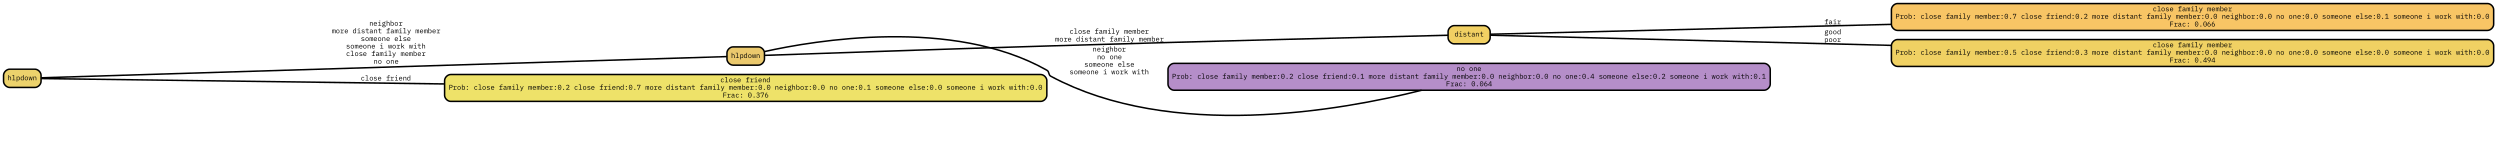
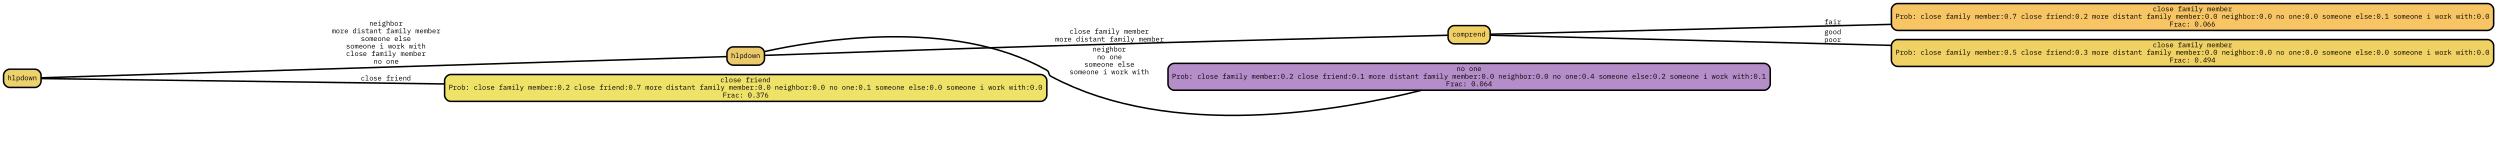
node "distant": label "distant" -> "comprend"
